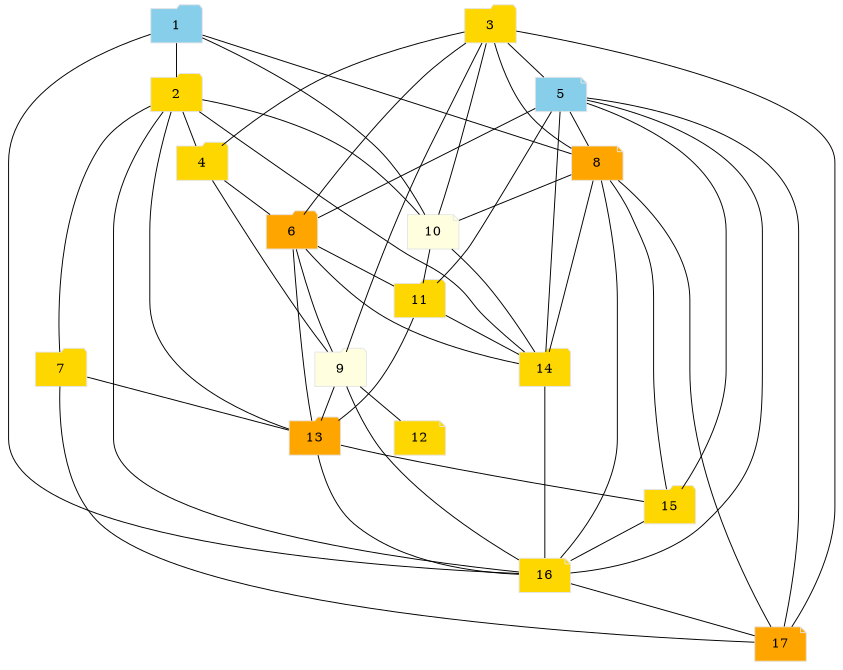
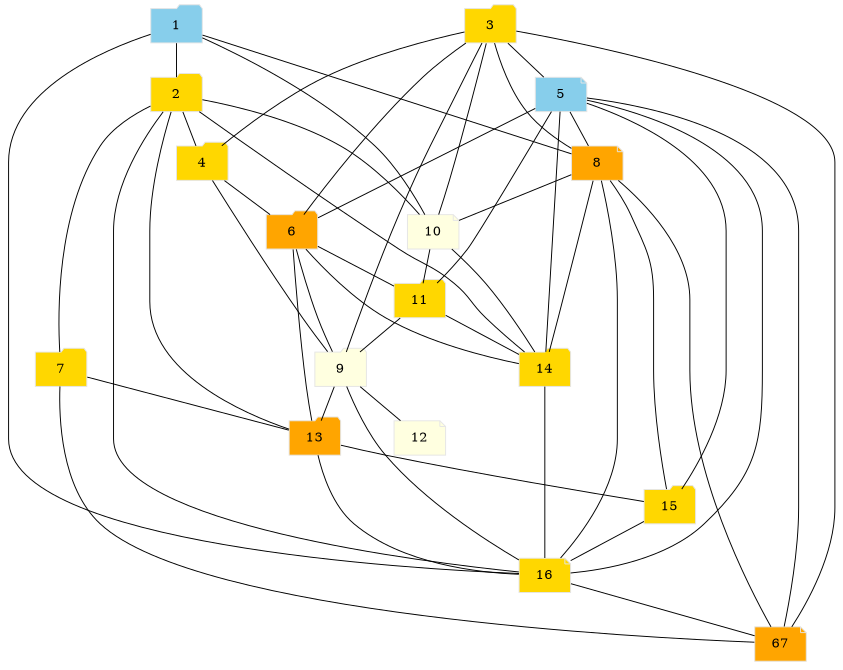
edge "11" -- "13": now "11" -- "9"
node "12": fillcolor gold -> lightyellow
node "17": label "17" -> "67"
